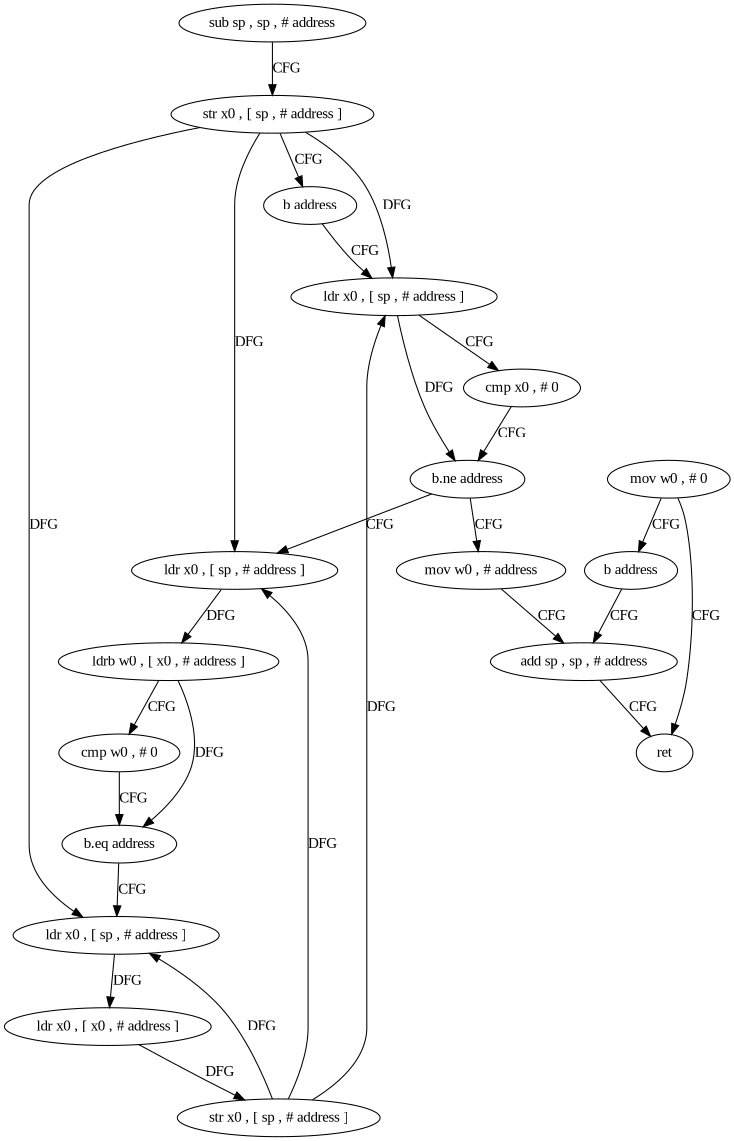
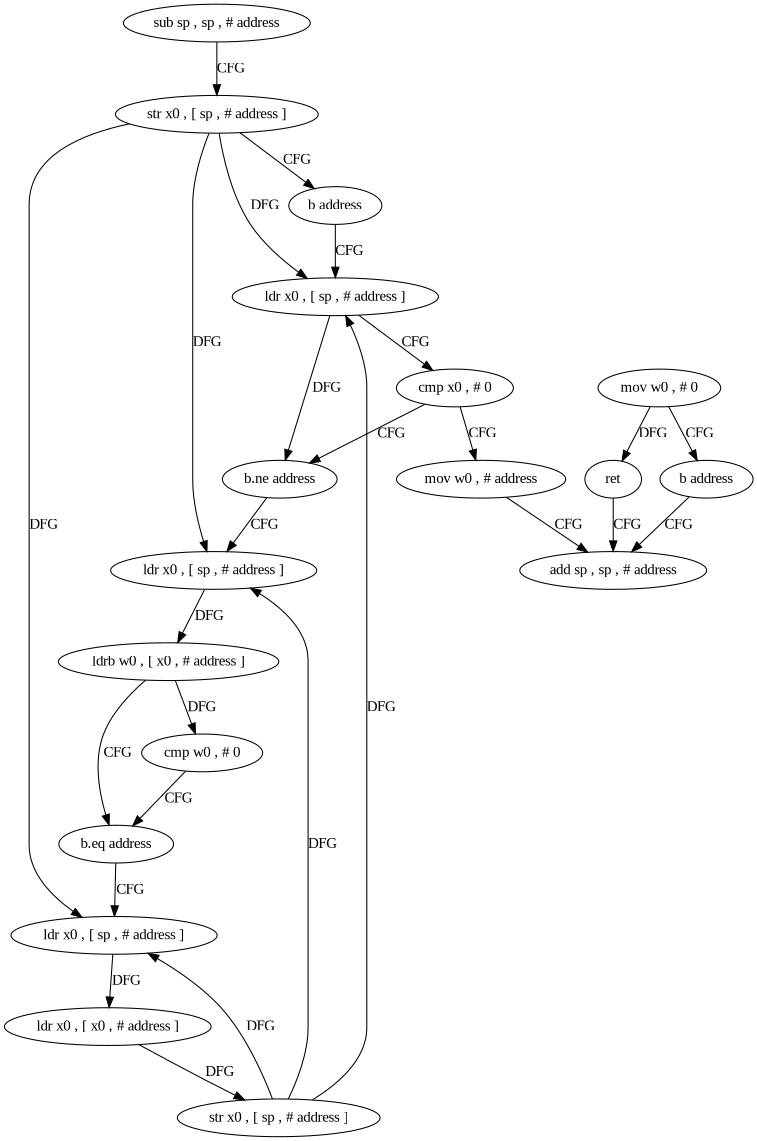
edge "b.ne address" -> "mov w0 , # address": now "cmp x0 , # 0" -> "mov w0 , # address"
edge "mov w0 , # 0" -> "ret": label "CFG" -> "DFG"
edge "add sp , sp , # address" -> "ret": reversed
edge "ldrb w0 , [ x0 , # address ]" -> "cmp w0 , # 0": label "CFG" -> "DFG"
edge "ldrb w0 , [ x0 , # address ]" -> "b.eq address": label "DFG" -> "CFG"
